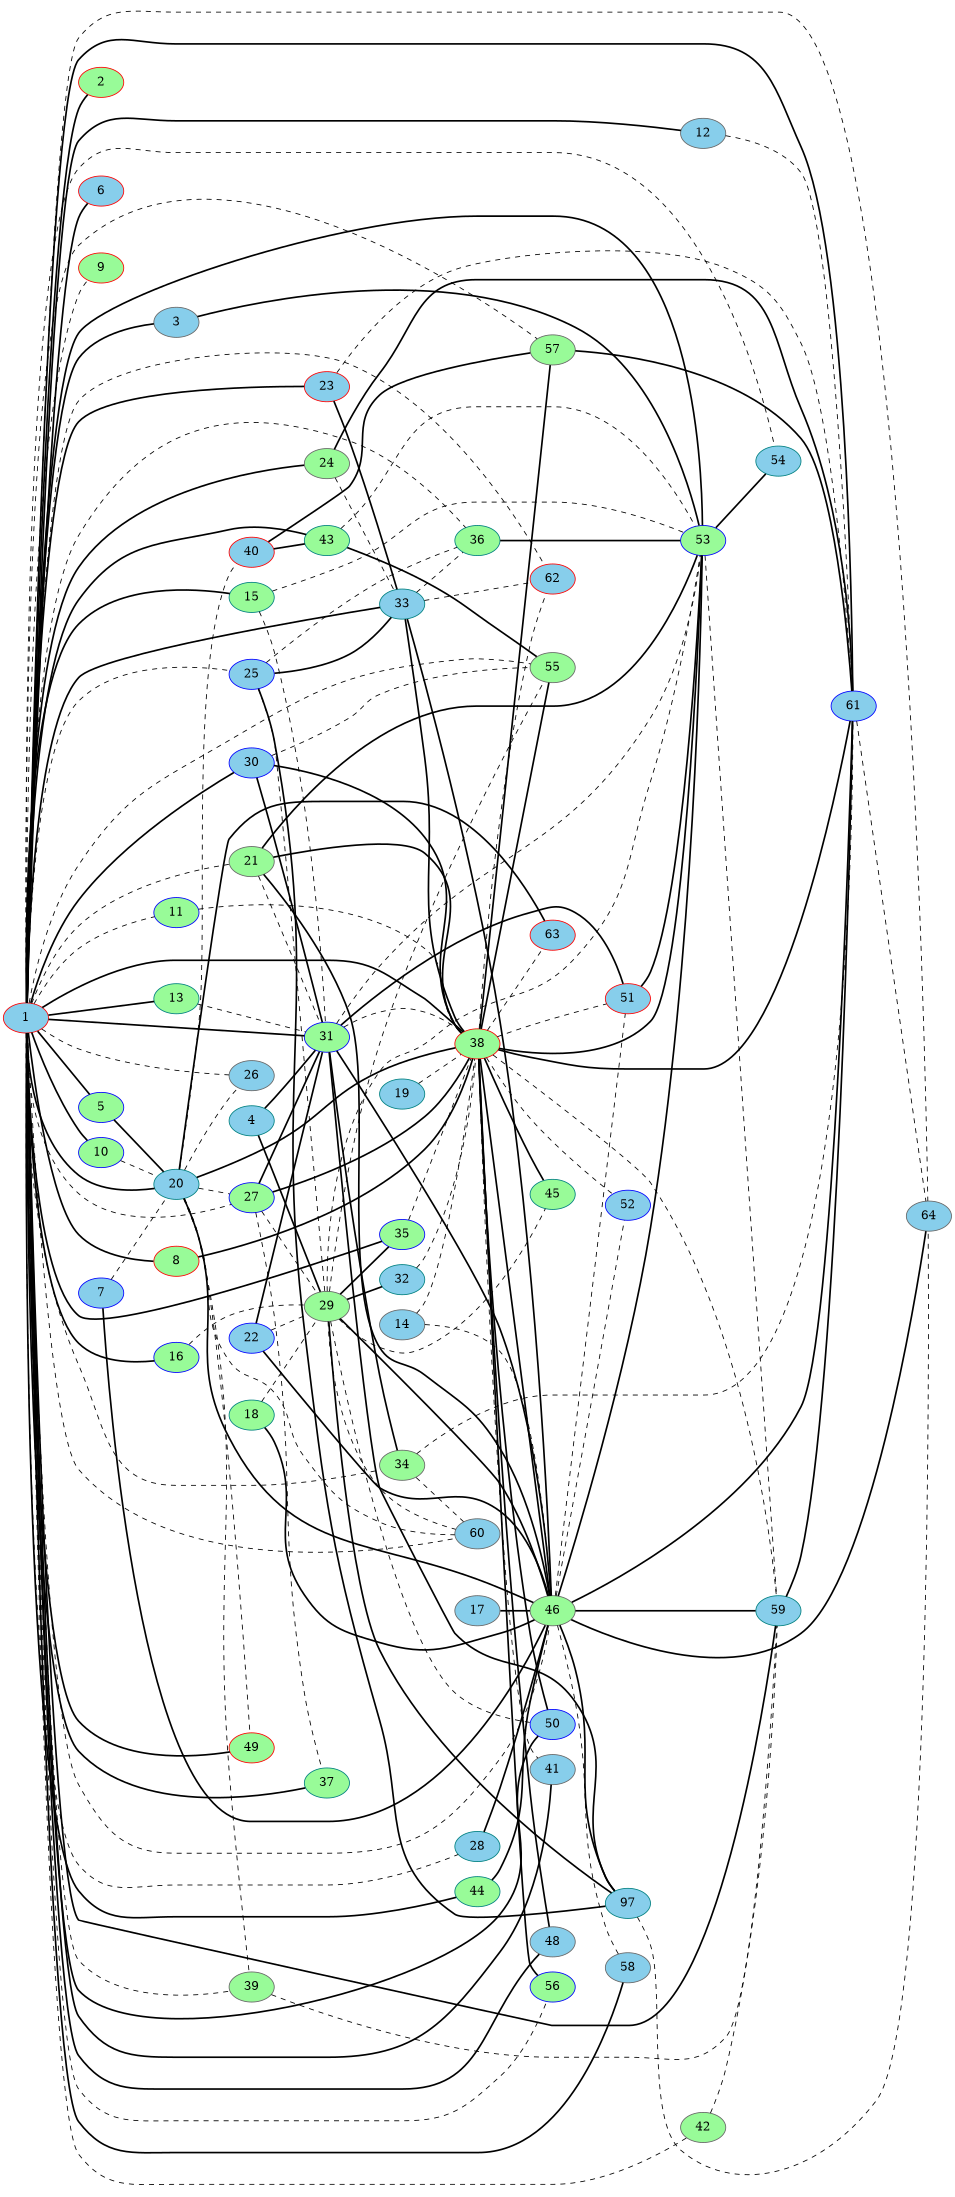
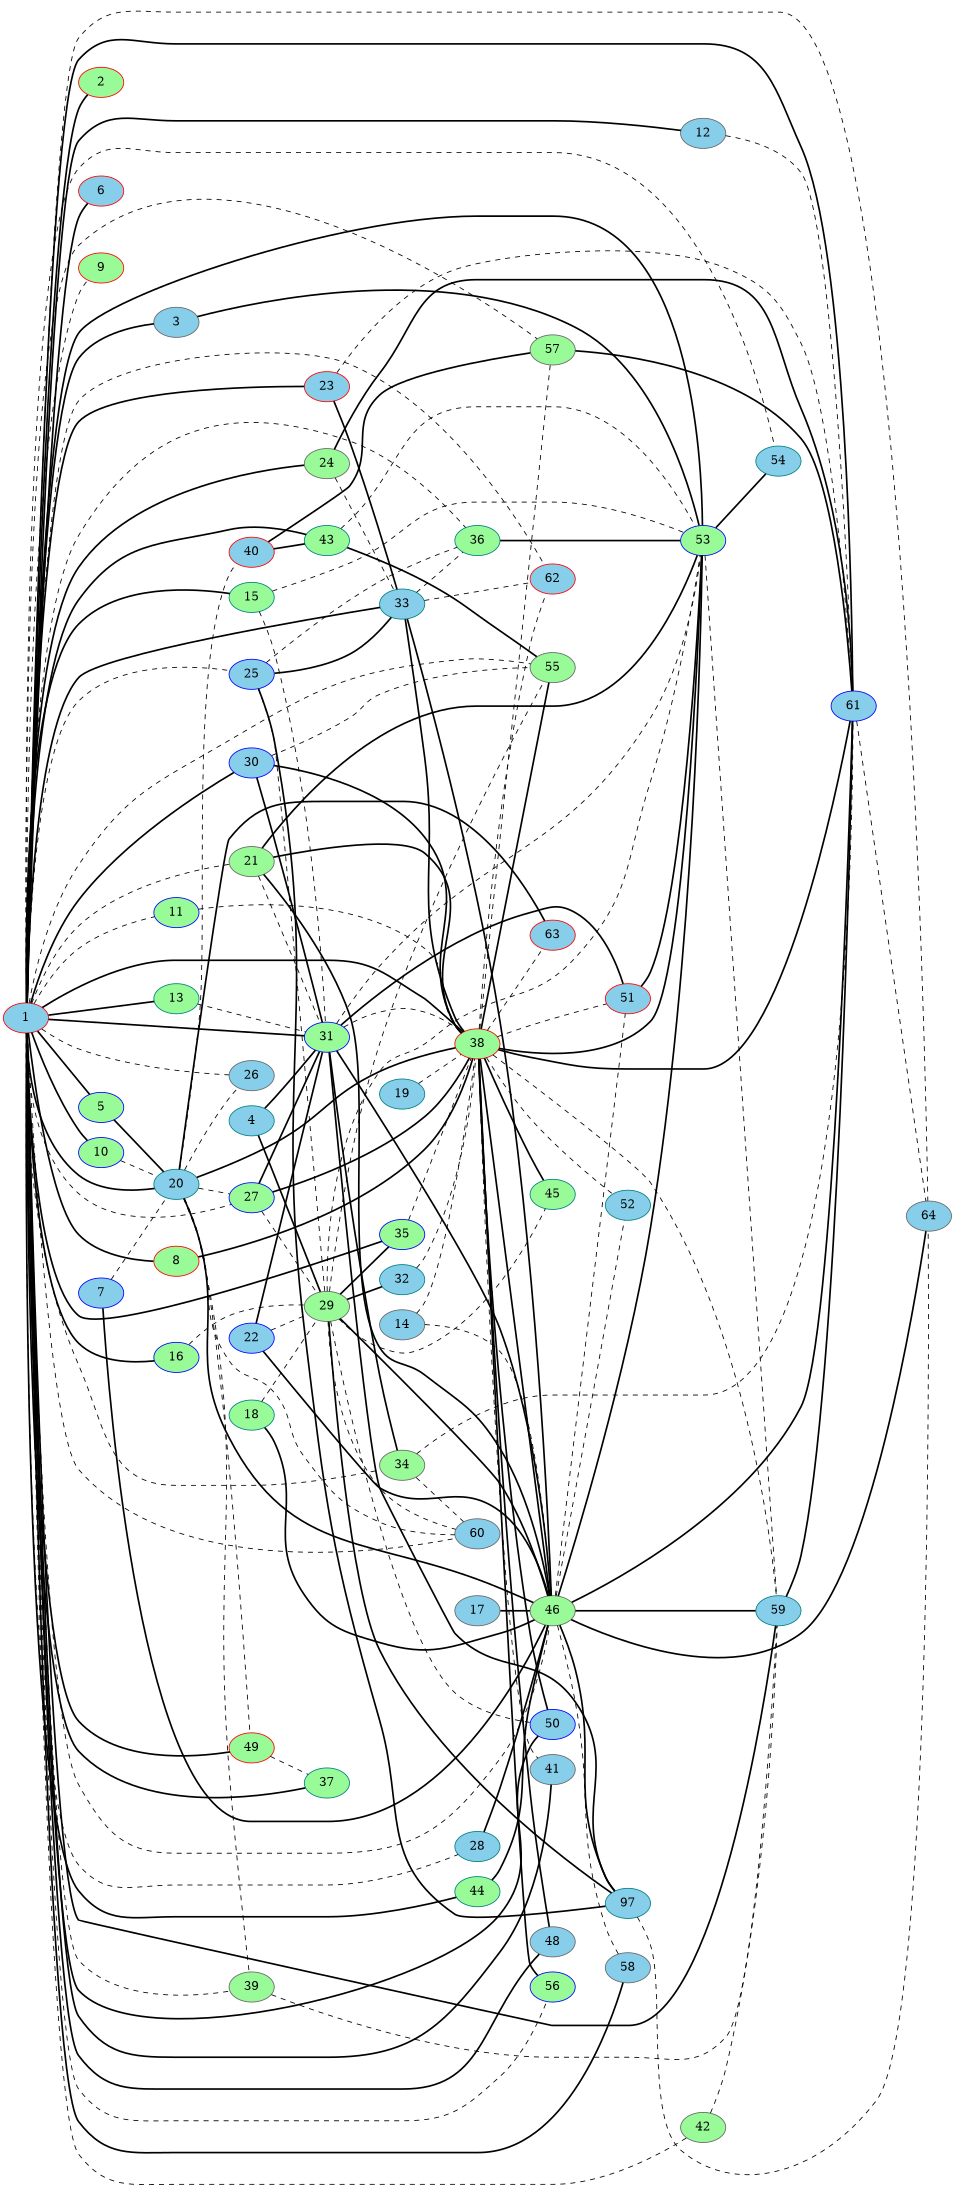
edge "57" -- "38": style bold -> dashed
node "52": color blue -> teal
edge "27" -- "37": now "49" -- "37"
